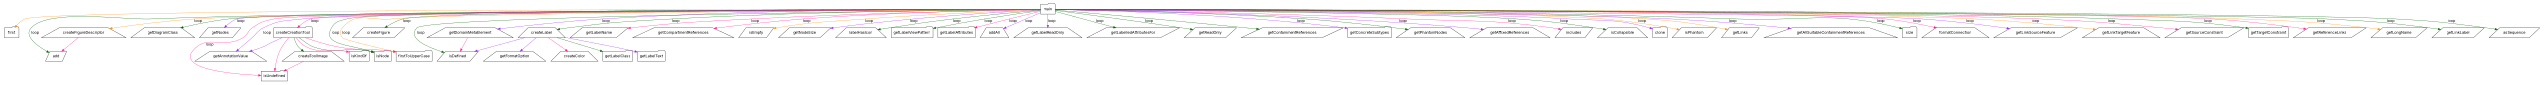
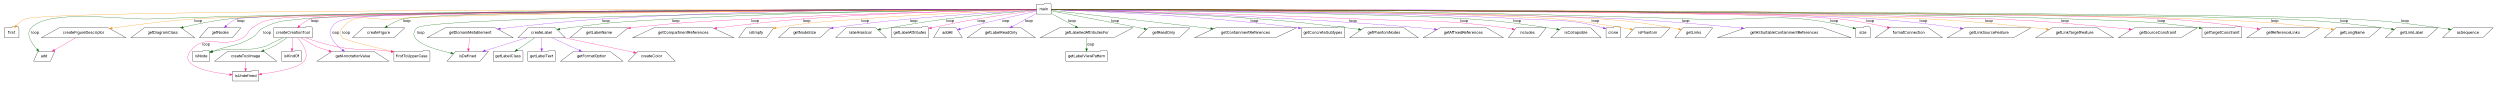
edge "main" -> "getLabelViewPattern": now "getLabelledAttributesFor" -> "getLabelViewPattern"
edge "createCreationTool" -> "getAnnotationValue": color purple -> deeppink
